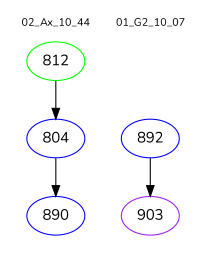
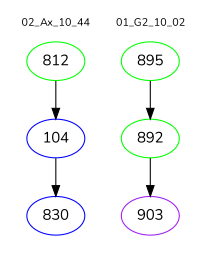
cluster "01_G2_10_07": label "01_G2_10_07" -> "01_G2_10_02"
node "895": added
node "804": label "804" -> "104"
node "892": color blue -> green
node "890": label "890" -> "830"
